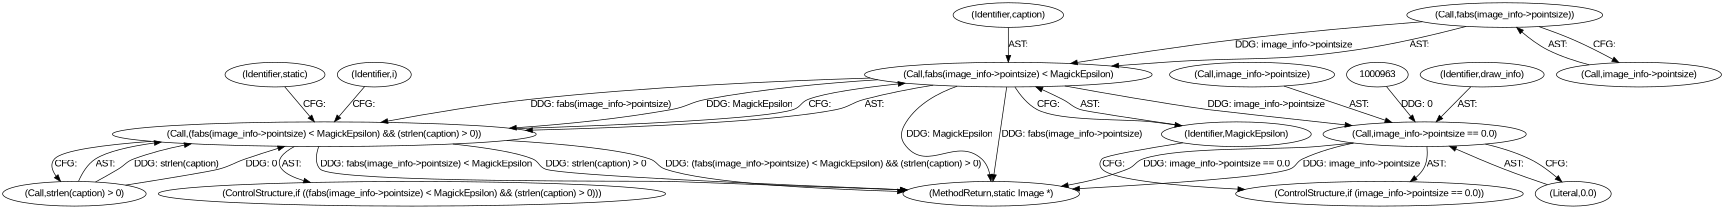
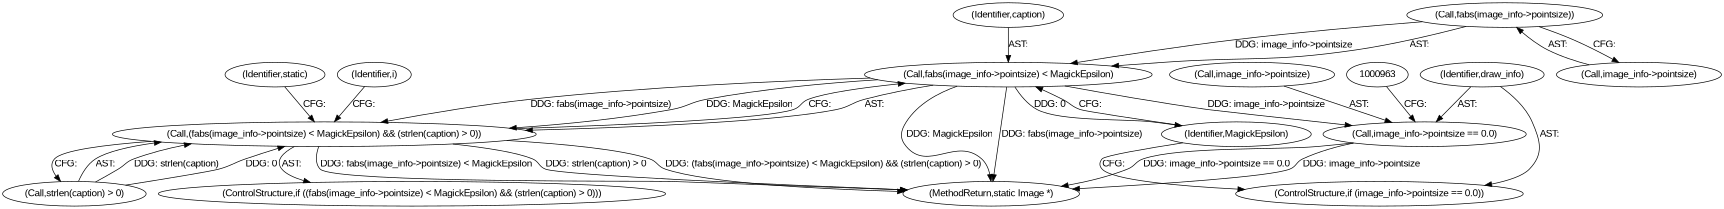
edge "(Call,fabs(image_info->pointsize) < MagickEpsilon)" -> "(Identifier,MagickEpsilon)": label "CFG: " -> "DDG: 0"
edge "(Identifier,MagickEpsilon)" -> "(Call,fabs(image_info->pointsize) < MagickEpsilon)": label "AST: " -> "CFG: "
edge "1000963" -> "(Call,image_info->pointsize == 0.0)": label "DDG: 0" -> "CFG: "
edge "(Call,image_info->pointsize == 0.0)" -> "(ControlStructure,if (image_info->pointsize == 0.0))": now "(Identifier,draw_info)" -> "(ControlStructure,if (image_info->pointsize == 0.0))"
node "(Literal,0.0)": removed
